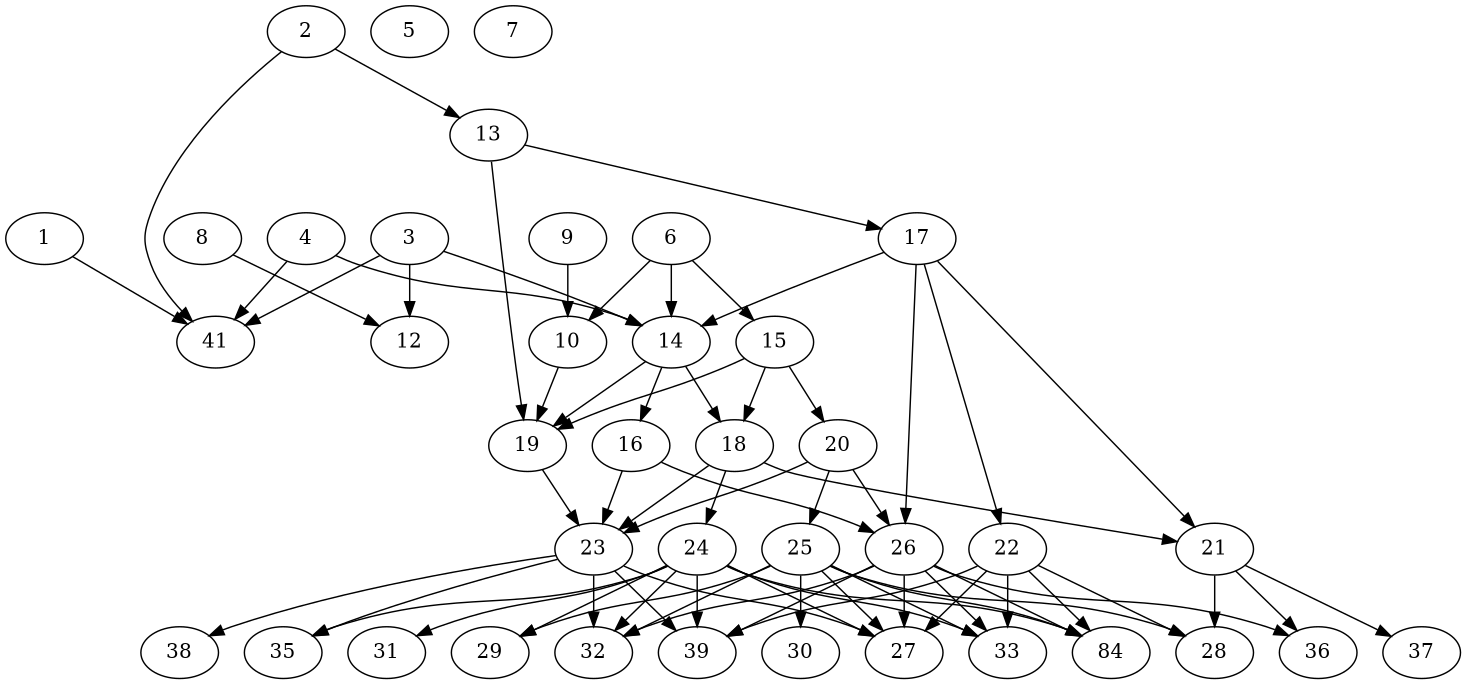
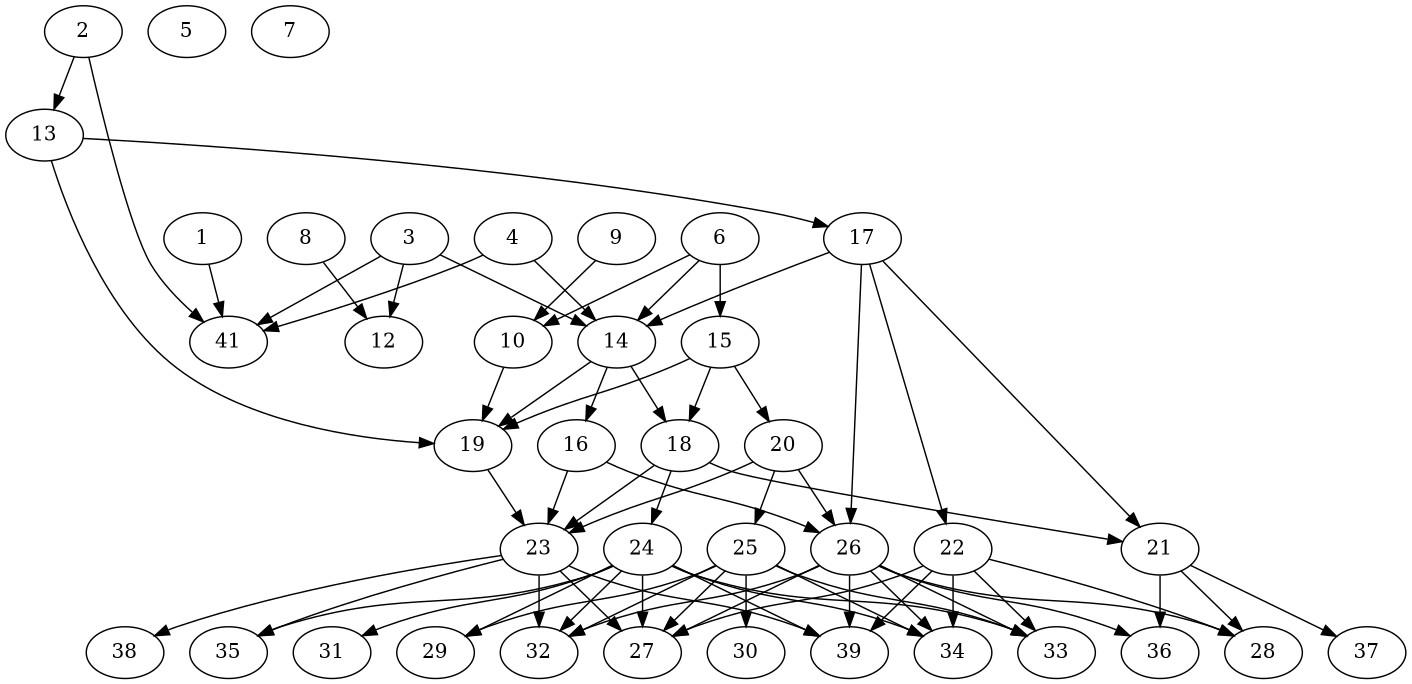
edge "25" -> "28": now "26" -> "28"
node "84": label "84" -> "34"
